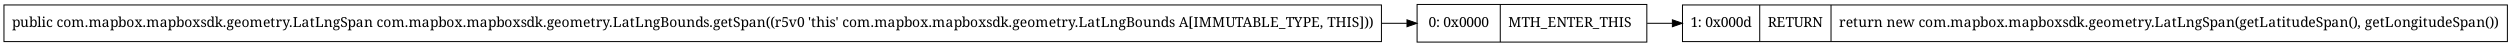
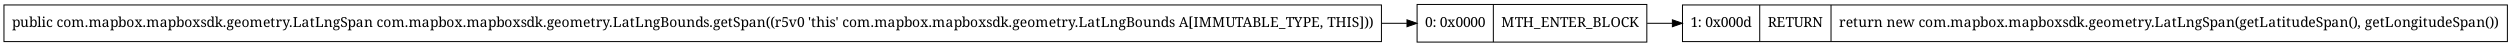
node "0: 0x0000": text "MTH_ENTER_THIS" -> "MTH_ENTER_BLOCK"
